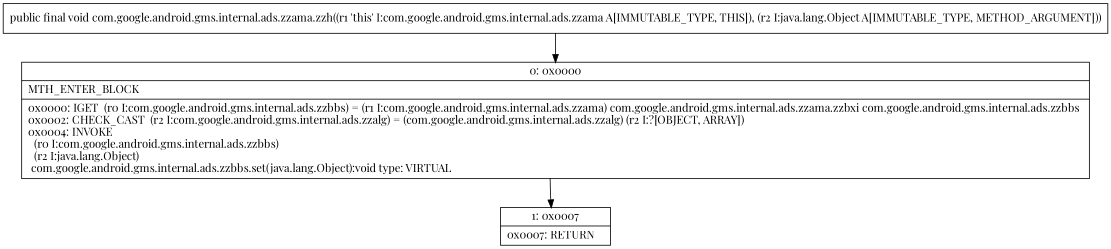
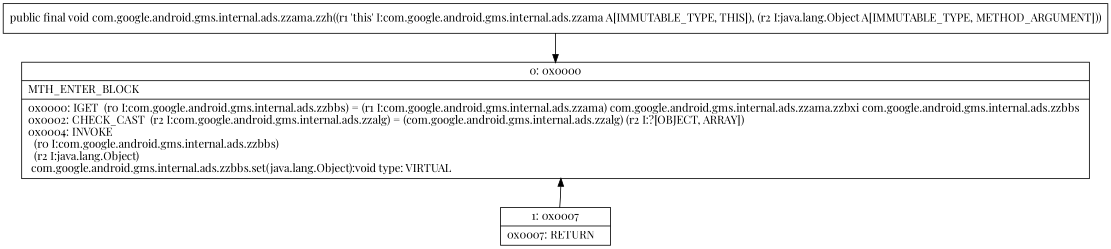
edge "0: 0x0000" -> "1: 0x0007": reversed
